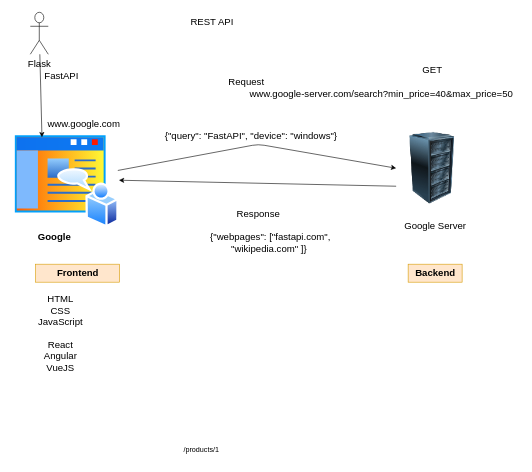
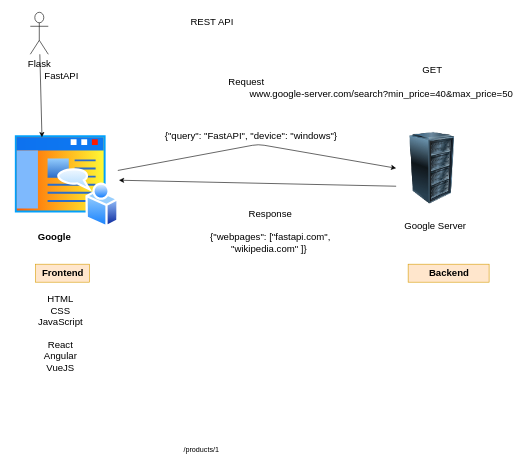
node "www.google.com": removed
node "Response": moved (258, 213) -> (270, 213)
node "Frontend": size 84x18 -> 54x18
node "Backend": size 54x18 -> 81x18
